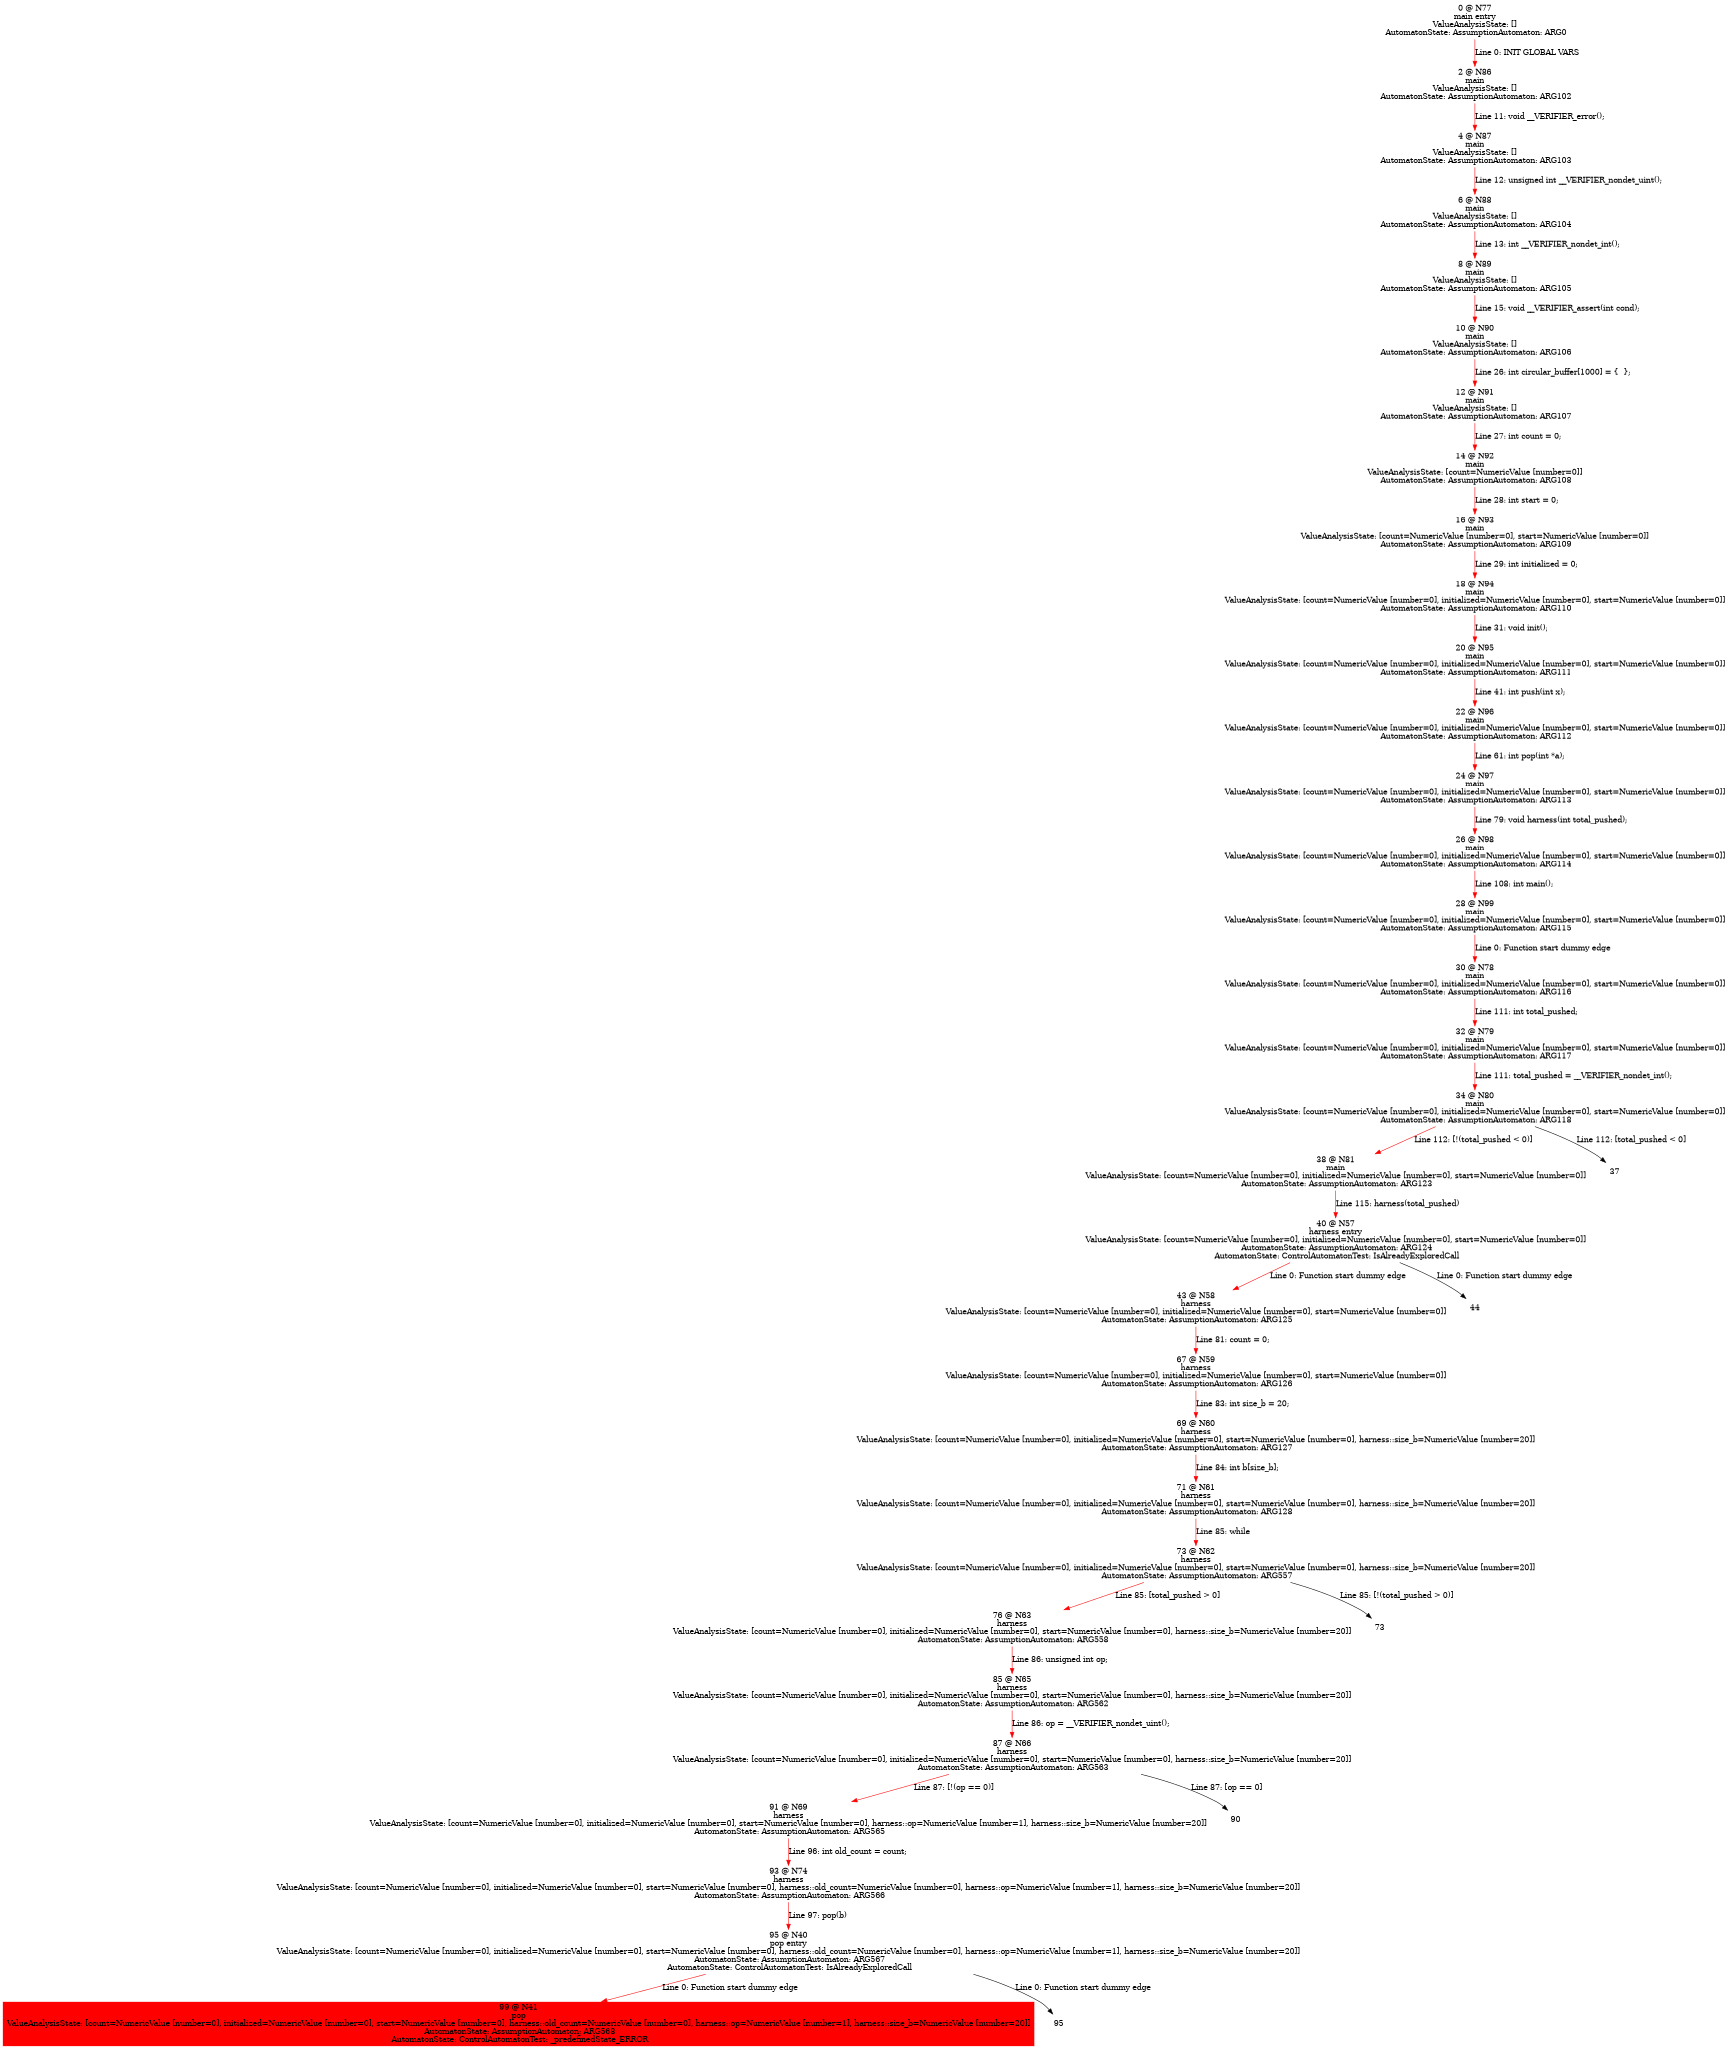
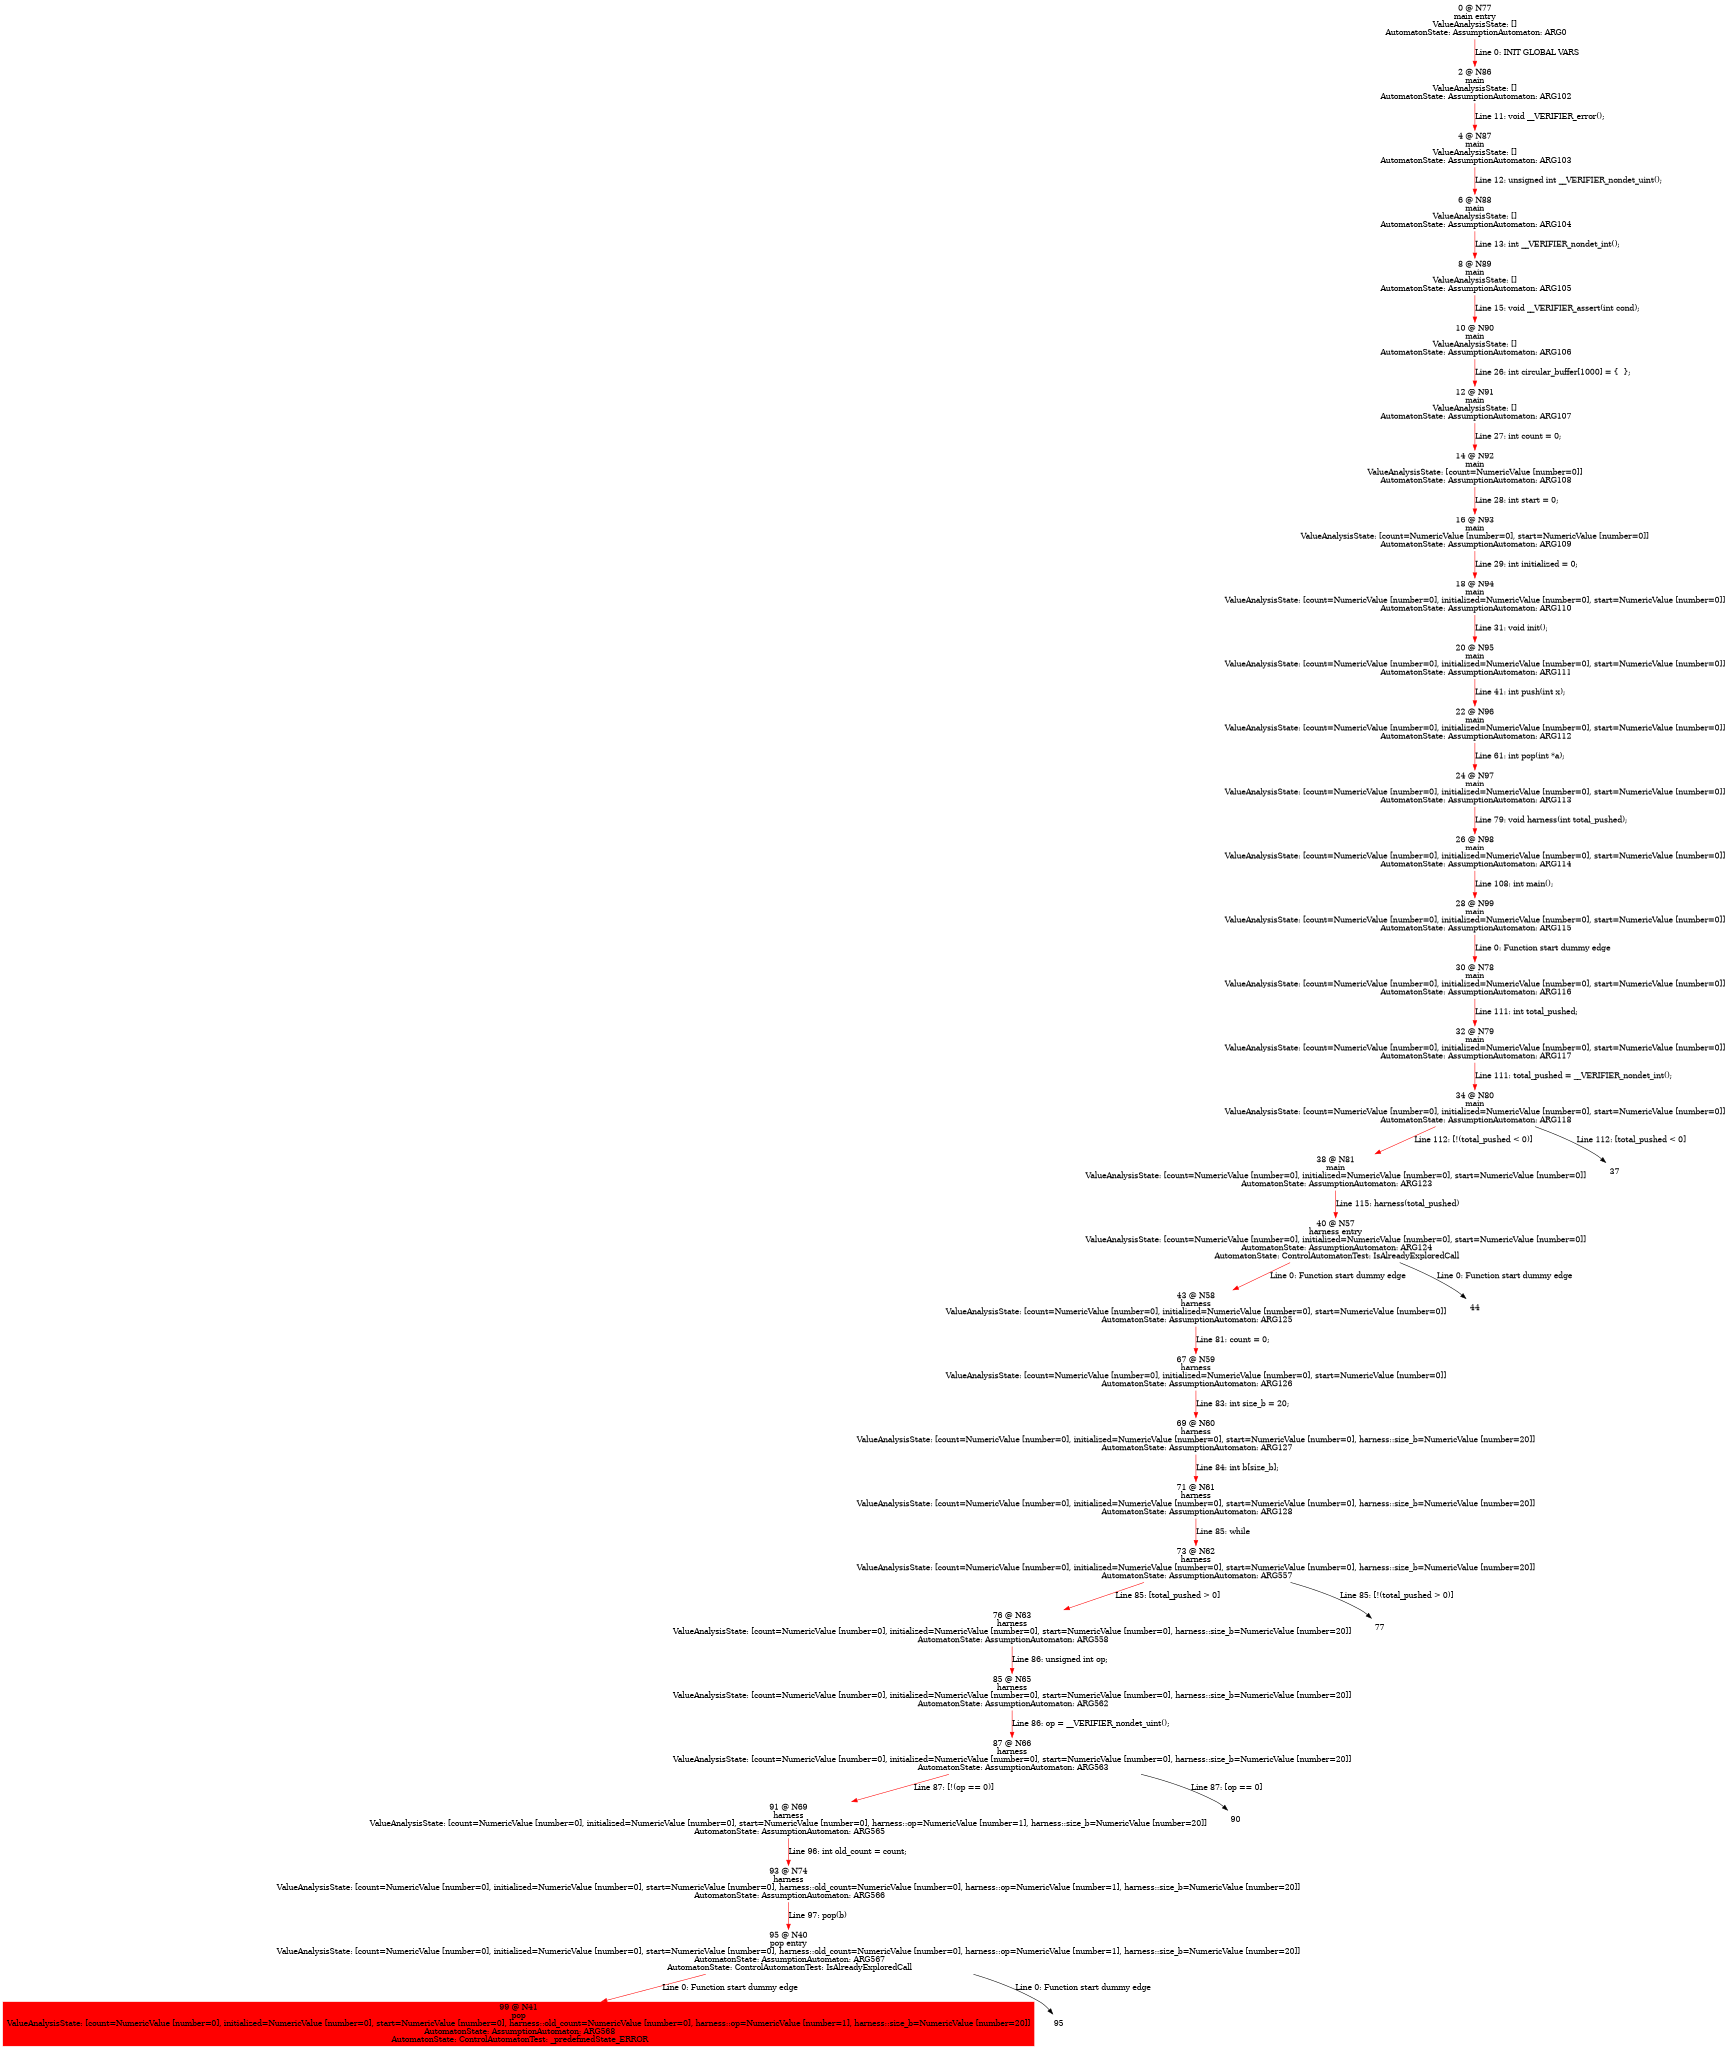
node "73": label "73" -> "77"
